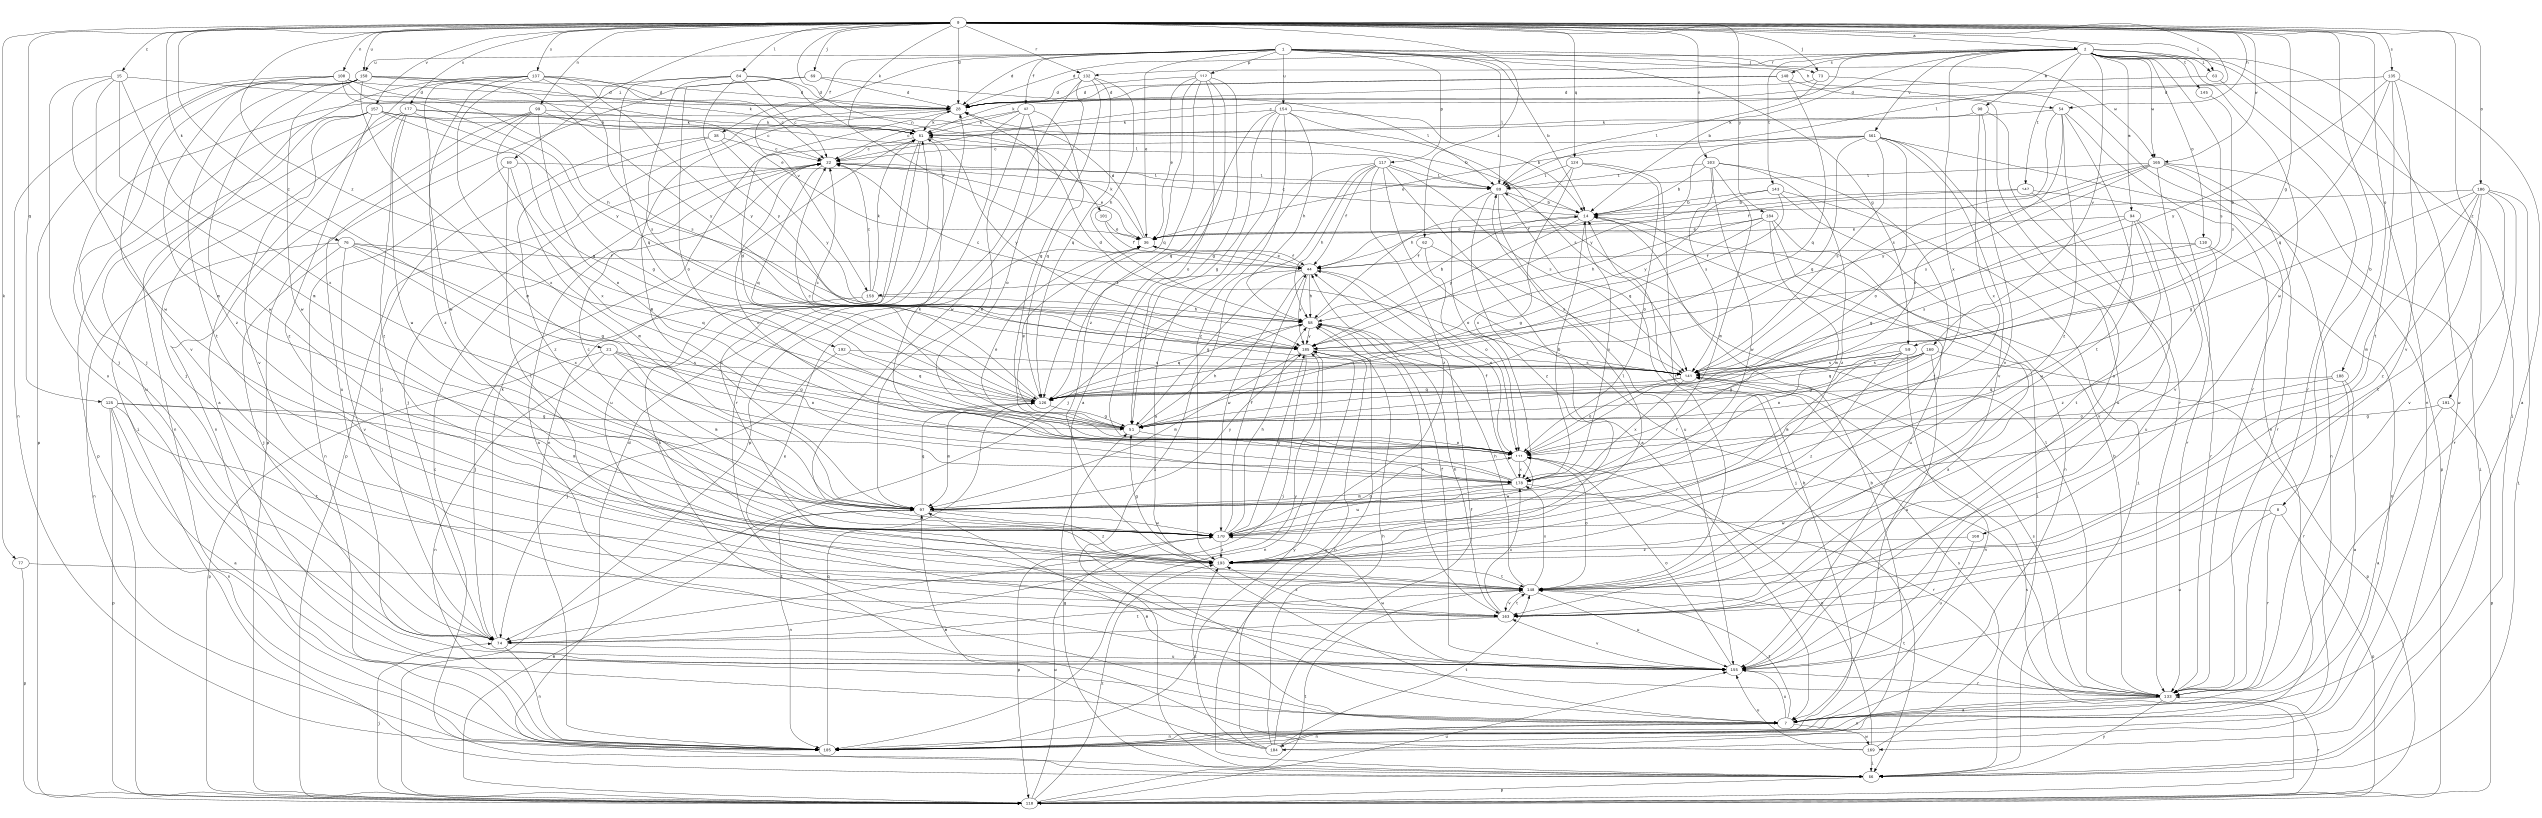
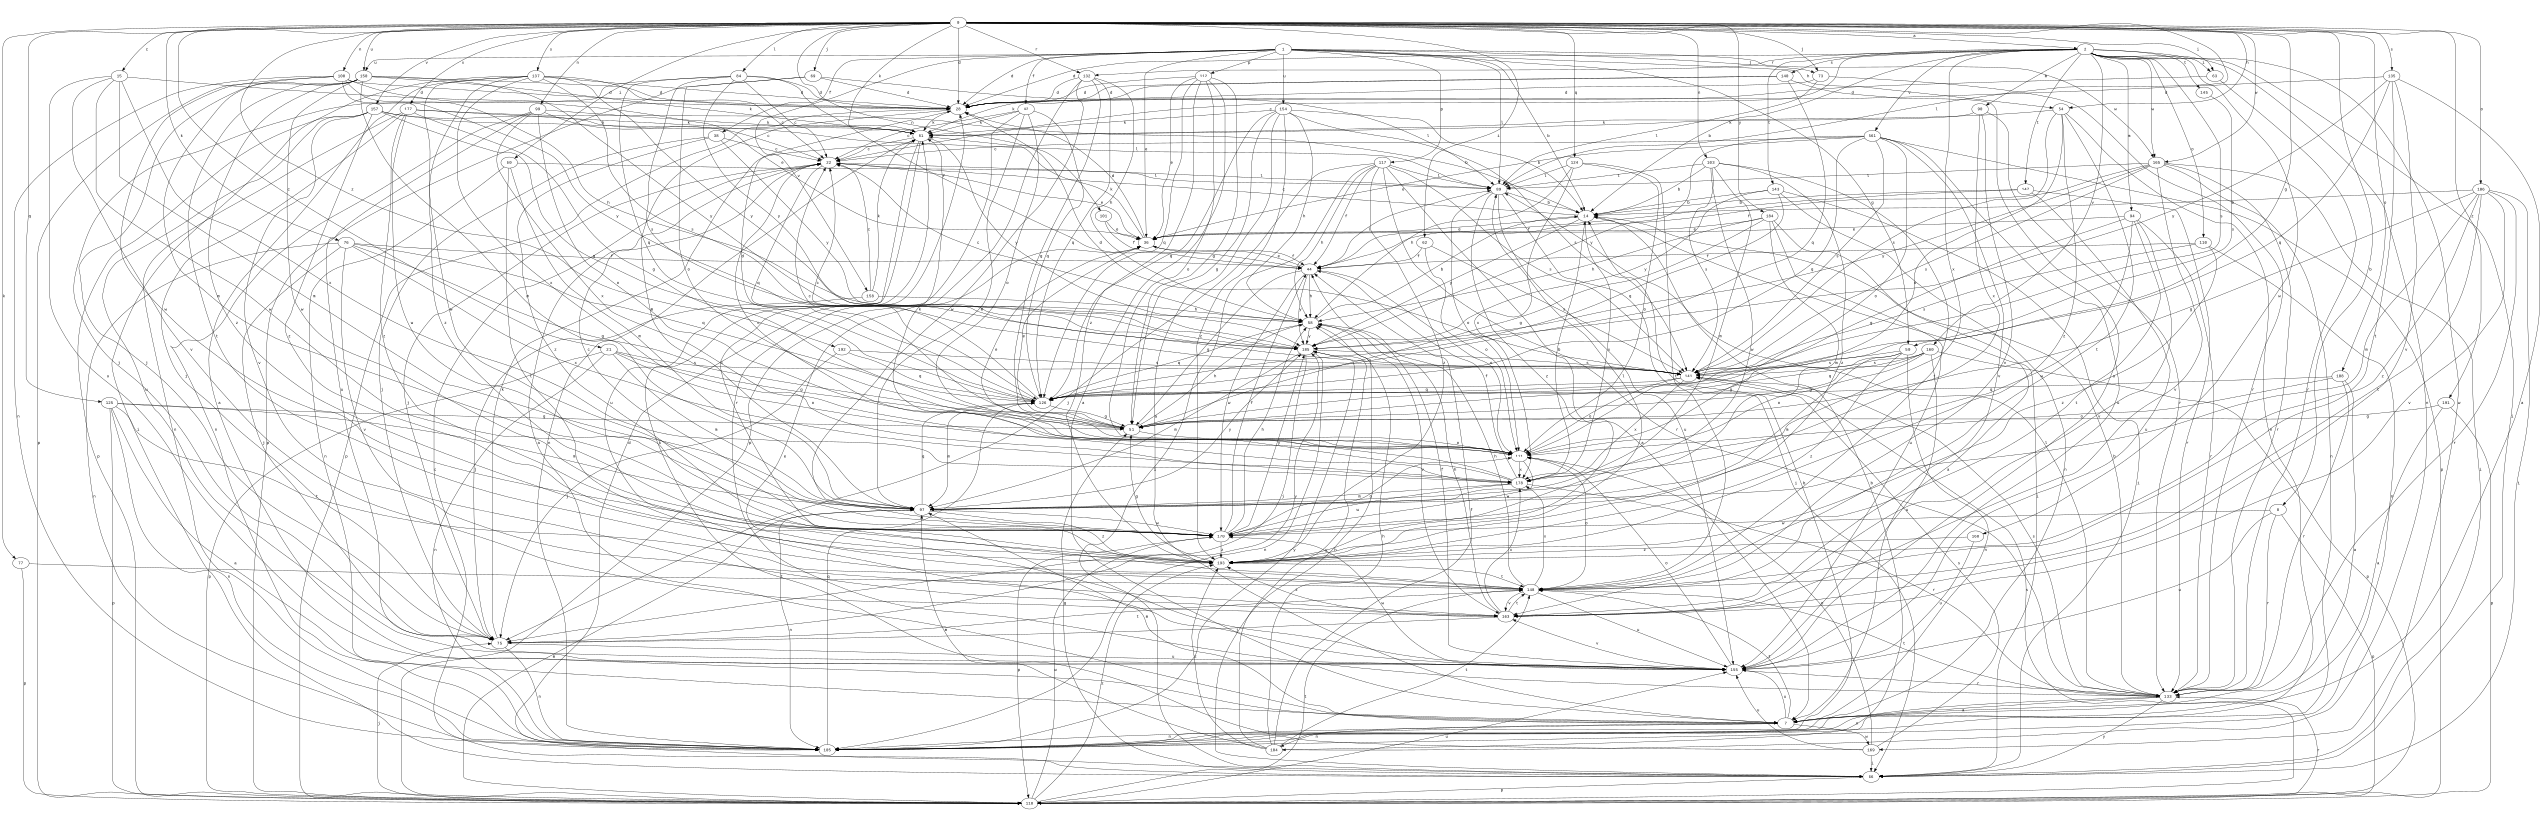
edge "44" -> "158": now "44" -> "89"
node "74": label "74" -> "75"
